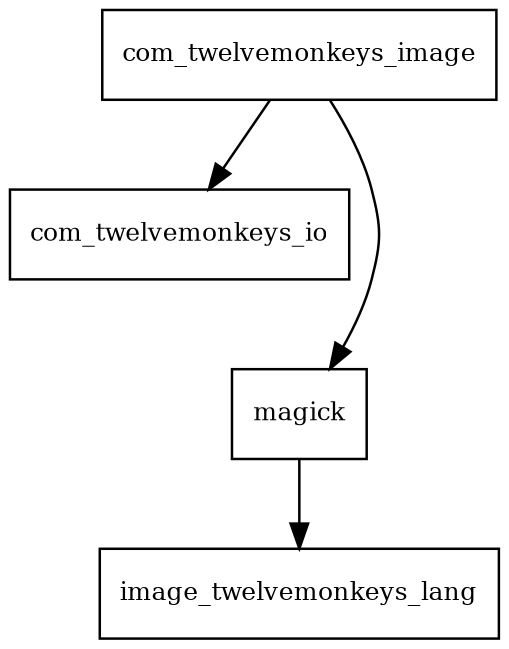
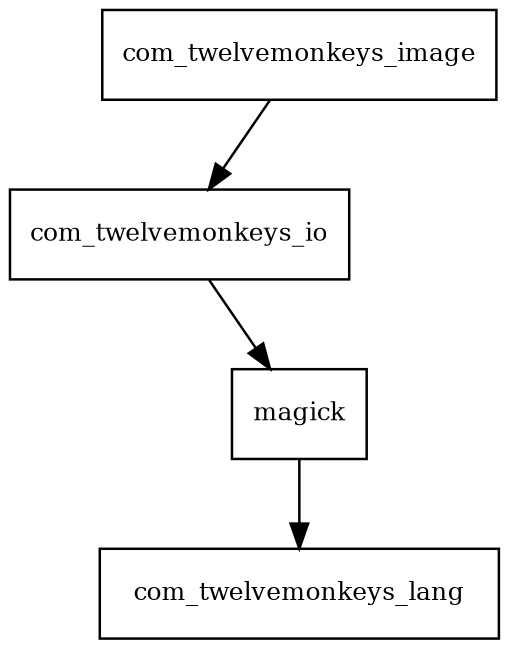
edge "com_twelvemonkeys_image" -> "magick": now "com_twelvemonkeys_io" -> "magick"
node "image_twelvemonkeys_lang": label "image_twelvemonkeys_lang" -> "com_twelvemonkeys_lang"
